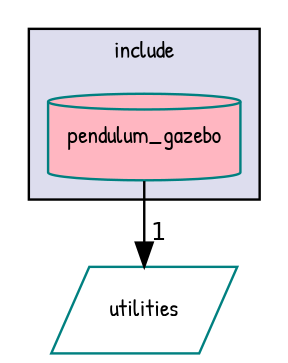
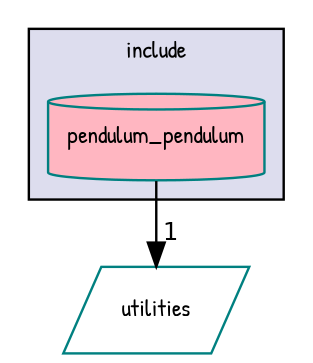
node "pendulum_gazebo": label "pendulum_gazebo" -> "pendulum_pendulum"
